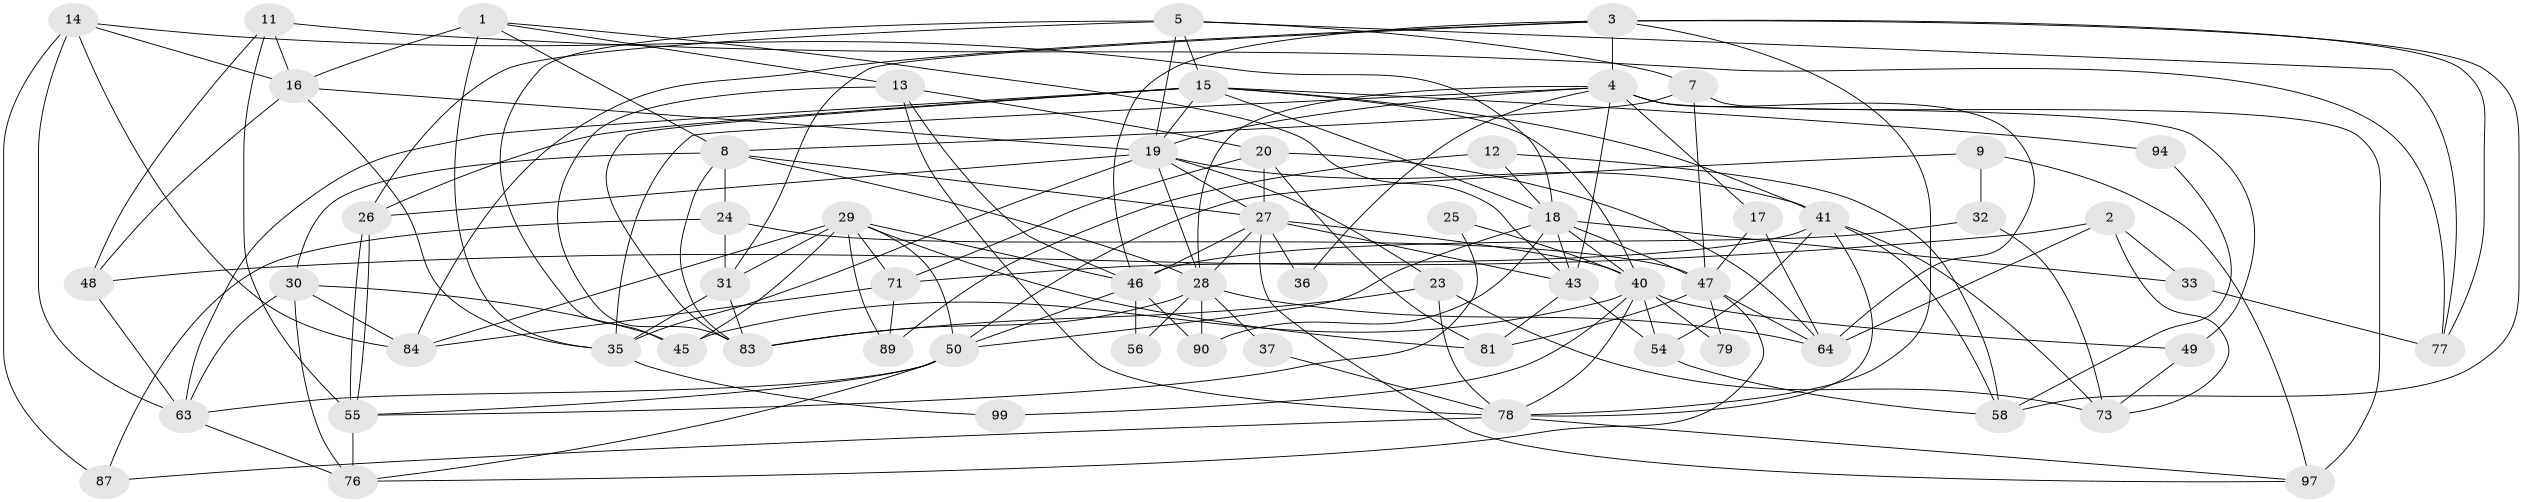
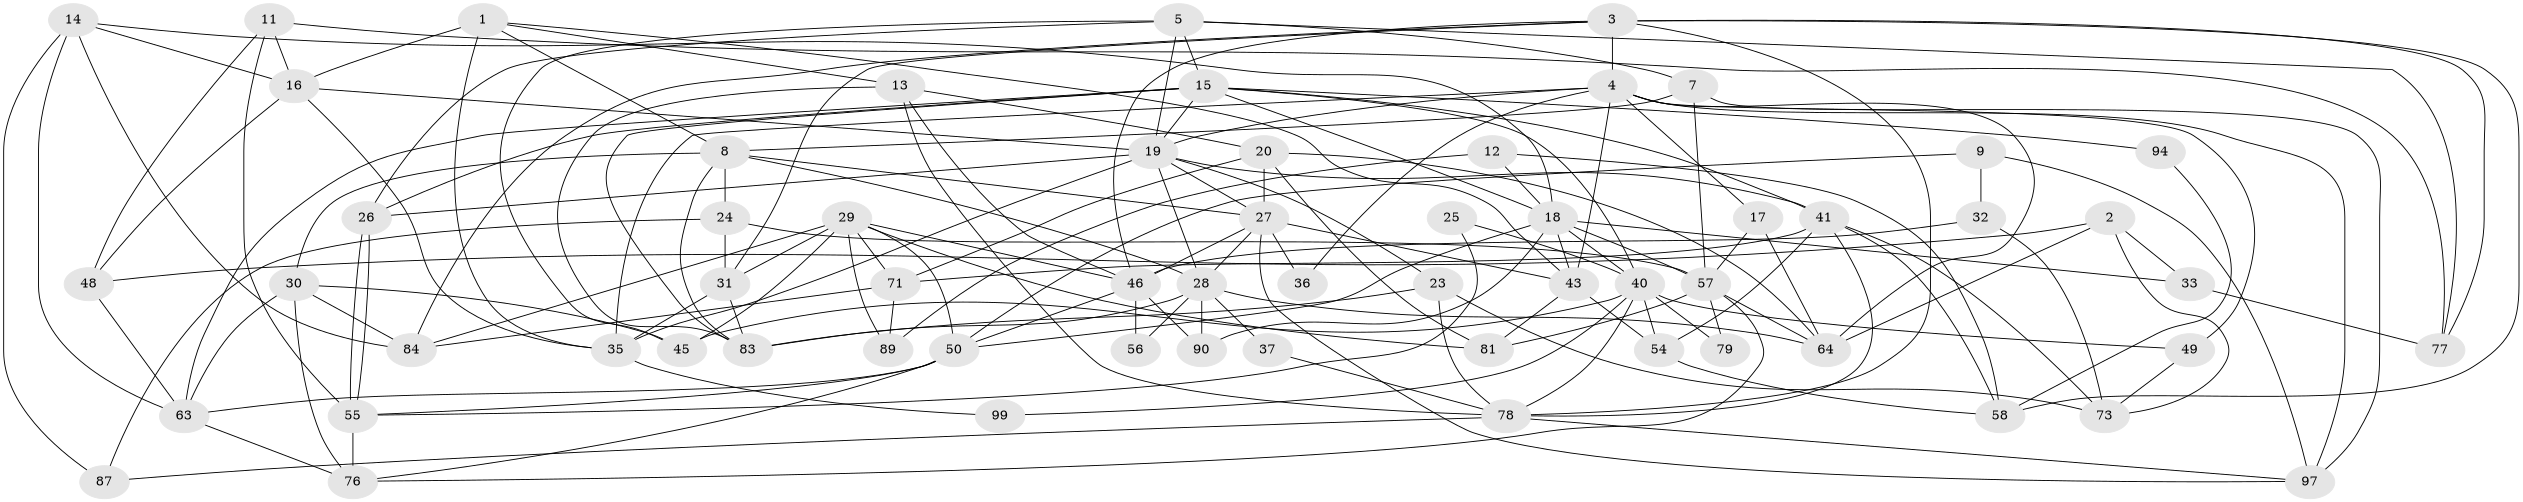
edge "4" -- "28": now "4" -- "97"
edge "27" -- "40": removed
node "47": label "47" -> "57"
